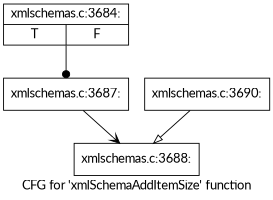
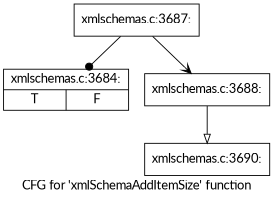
edge "xmlschemas.c:3684:" -> "xmlschemas.c:3687:": reversed
edge "xmlschemas.c:3690:" -> "xmlschemas.c:3688:": reversed
